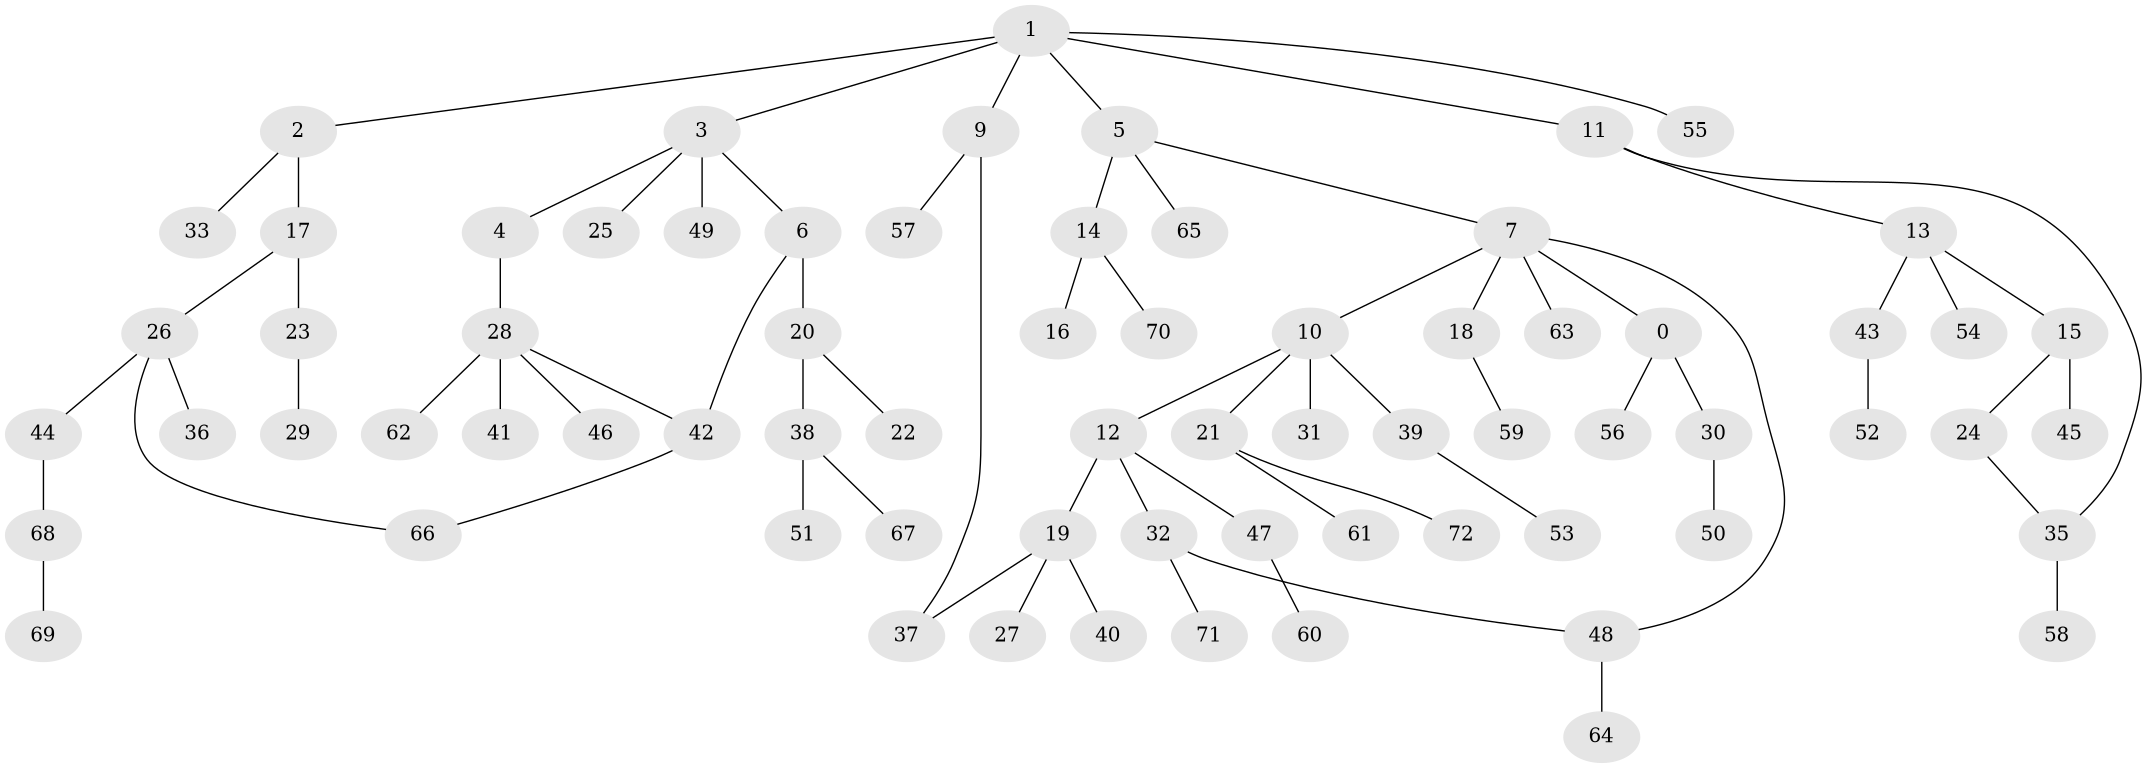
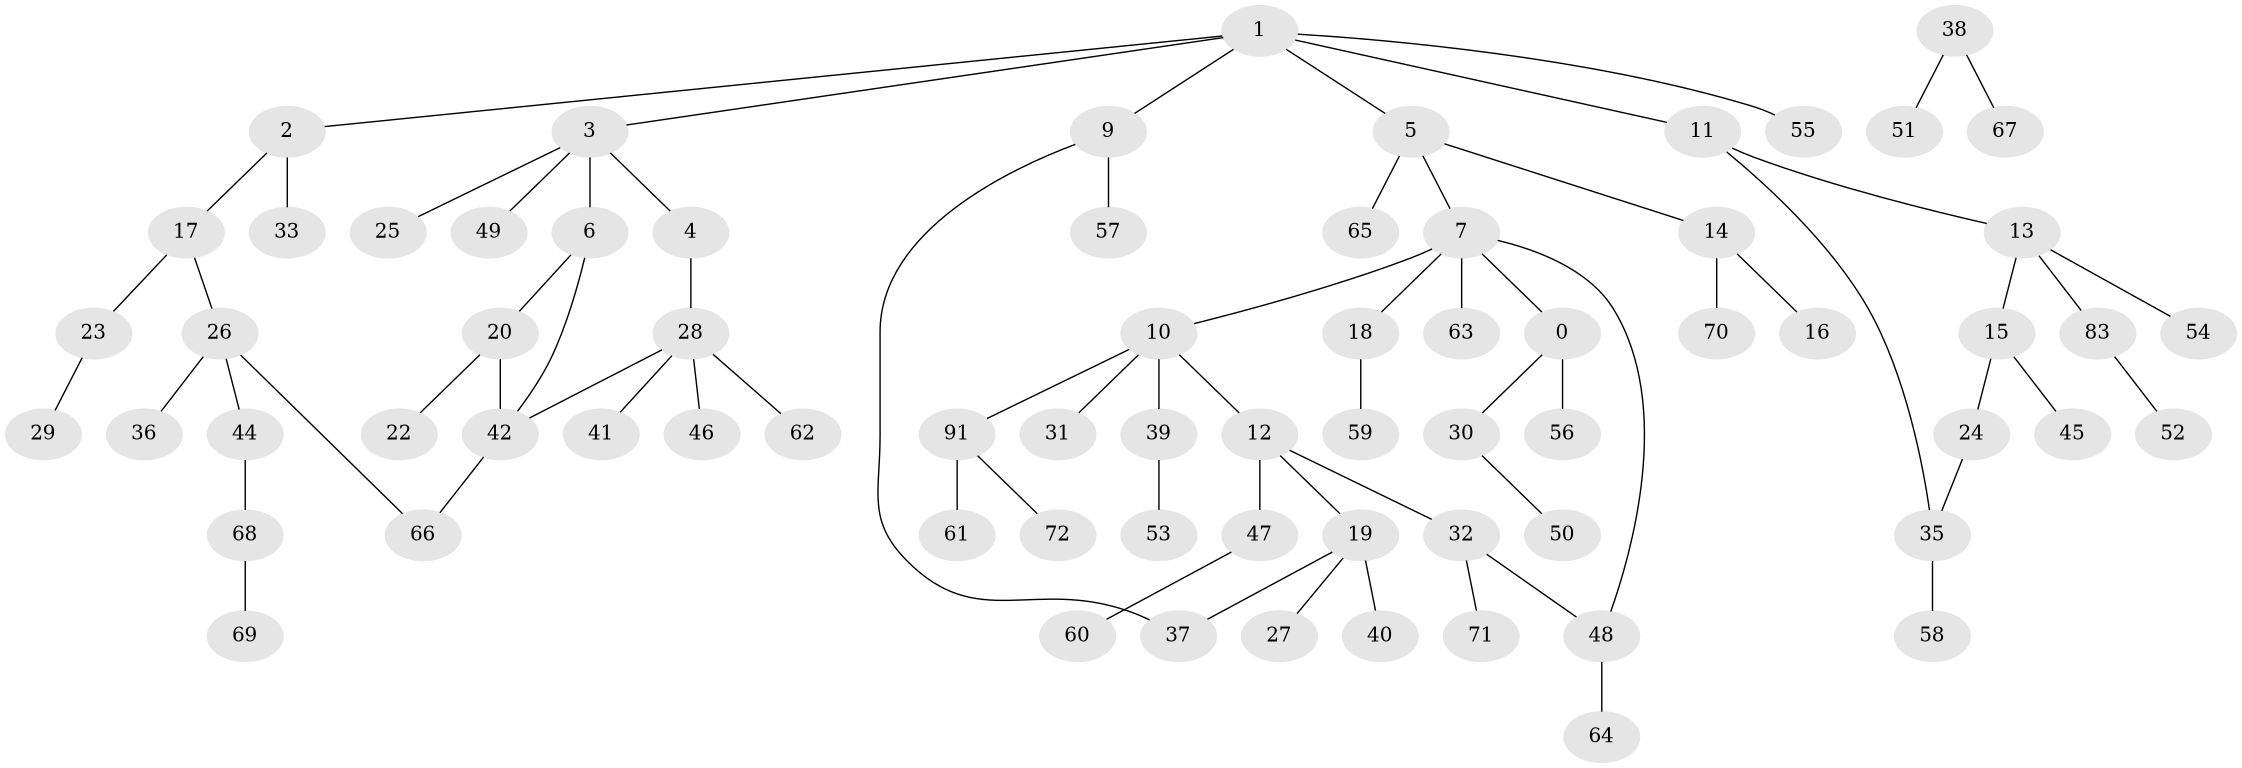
node "43": label "43" -> "83"
edge "20" -- "38": now "20" -- "42"
node "21": label "21" -> "91"
